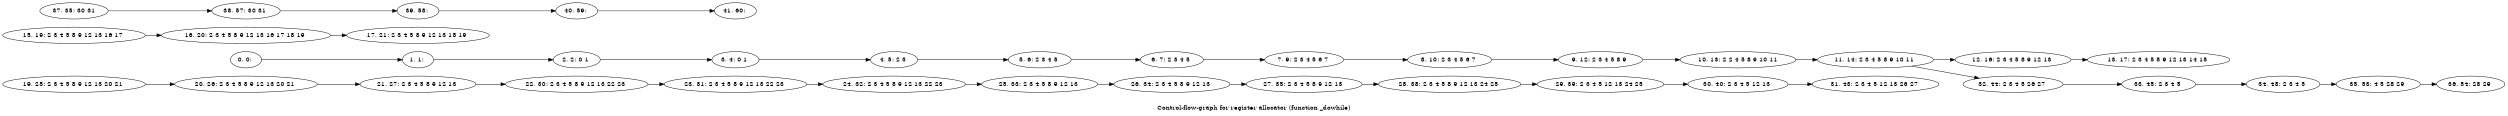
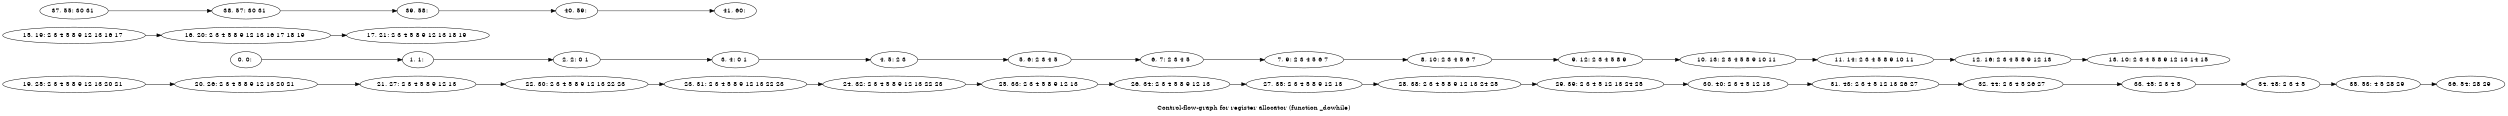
node "37, 35: 30 31": label "37, 35: 30 31" -> "37, 55: 30 31"
node "10, 13: 2 2 4 5 8 9 10 11": label "10, 13: 2 2 4 5 8 9 10 11" -> "10, 13: 2 3 4 5 8 9 10 11"
node "13, 17: 2 3 4 5 8 9 12 13 14 15": label "13, 17: 2 3 4 5 8 9 12 13 14 15" -> "13, 10: 2 3 4 5 8 9 12 13 14 15"
edge "11, 14: 2 3 4 5 8 9 10 11" -> "32, 44: 2 3 4 5 26 27": now "31, 43: 2 3 4 5 12 13 26 27" -> "32, 44: 2 3 4 5 26 27"
